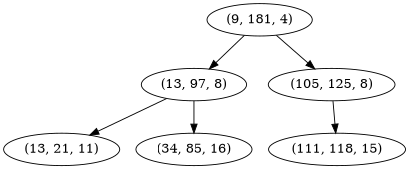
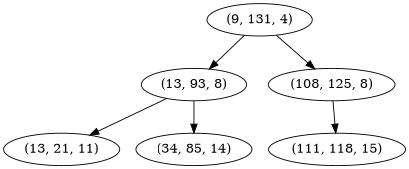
node "(9, 181, 4)": label "(9, 181, 4)" -> "(9, 131, 4)"
node "(13, 97, 8)": label "(13, 97, 8)" -> "(13, 93, 8)"
node "(105, 125, 8)": label "(105, 125, 8)" -> "(108, 125, 8)"
node "(34, 85, 16)": label "(34, 85, 16)" -> "(34, 85, 14)"
